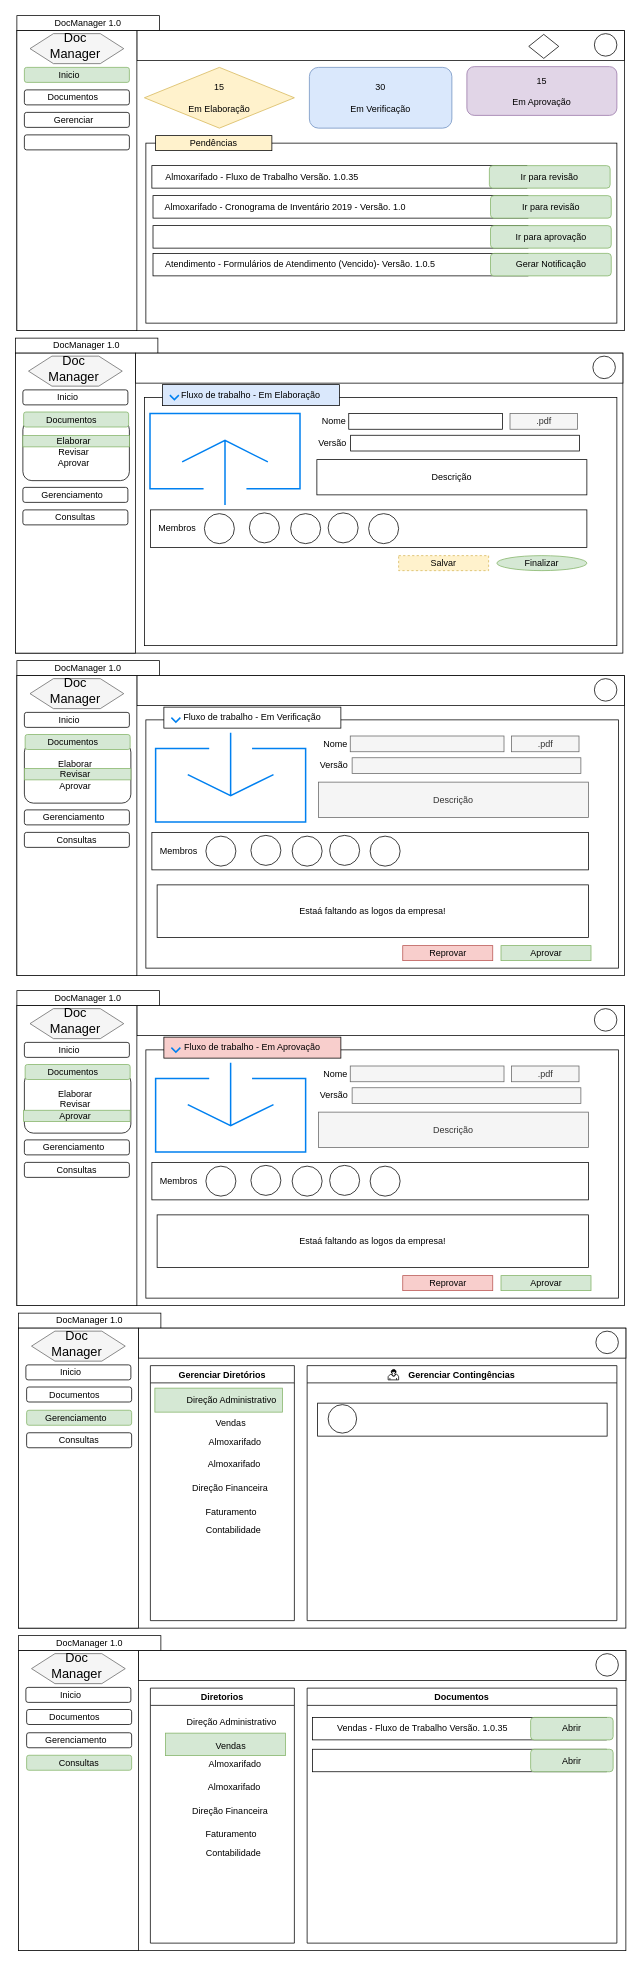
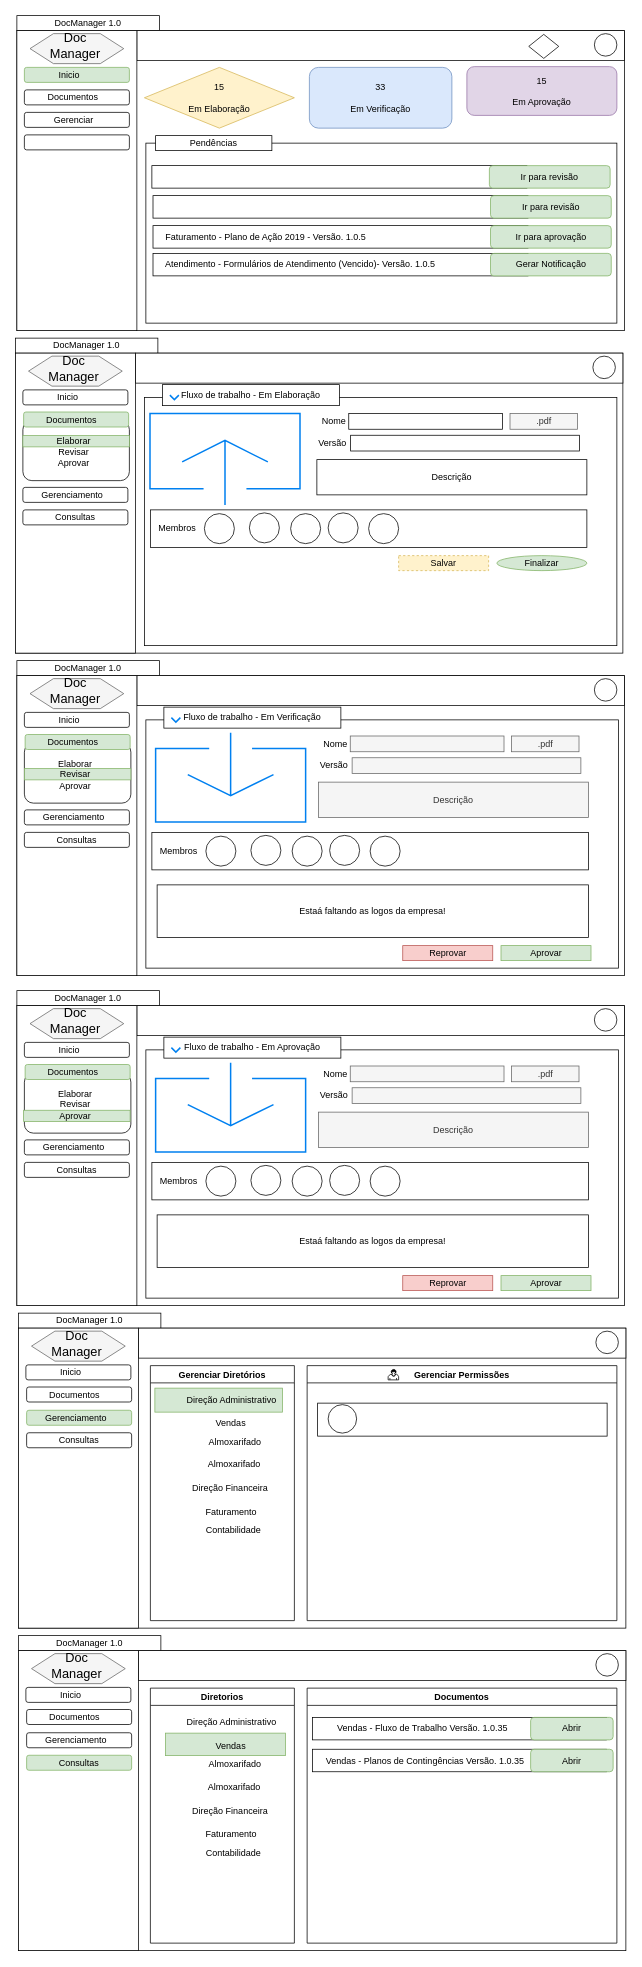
node "30 Em Verificação": label "30 Em Verificação" -> "33 Em Verificação"
node "Pendências": fillcolor #fff2cc -> #ffffff
node "Almoxarifado - Fluxo de Trabalho Versão. 1.0.35": removed
node "Almoxarifado - Cronograma de Inventário 2019 - Versão. 1.0": removed
node "Faturamento - Plano de Ação 2019 - Versão. 1.0.5": added
node "Fluxo de trabalho - Em Elaboração": fillcolor #dae8fc -> #ffffff
node "Fluxo de trabalho - Em Aprovação": fillcolor #f8cecc -> #ffffff
node "Gerenciar Contingências": label "Gerenciar Contingências" -> "Gerenciar Permissões"
node "Vendas - Planos de Contingências Versão. 1.0.35": added
